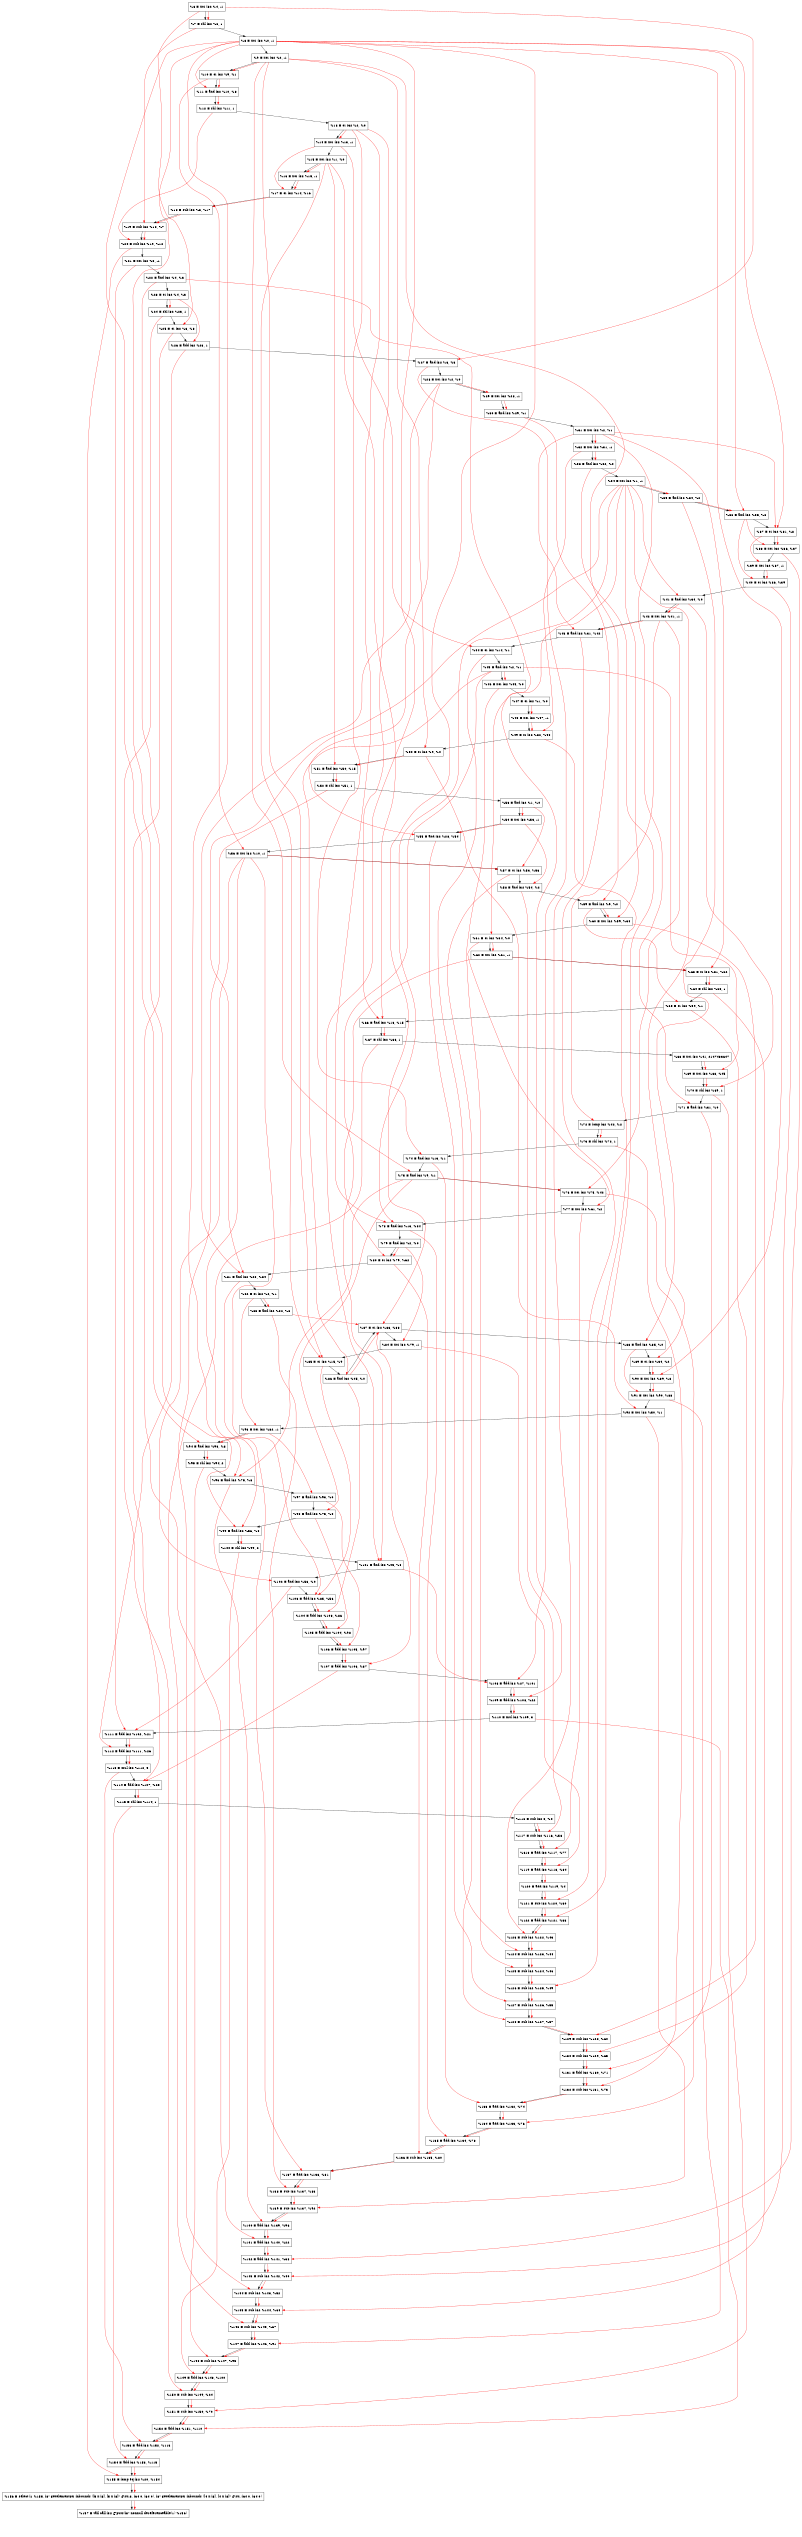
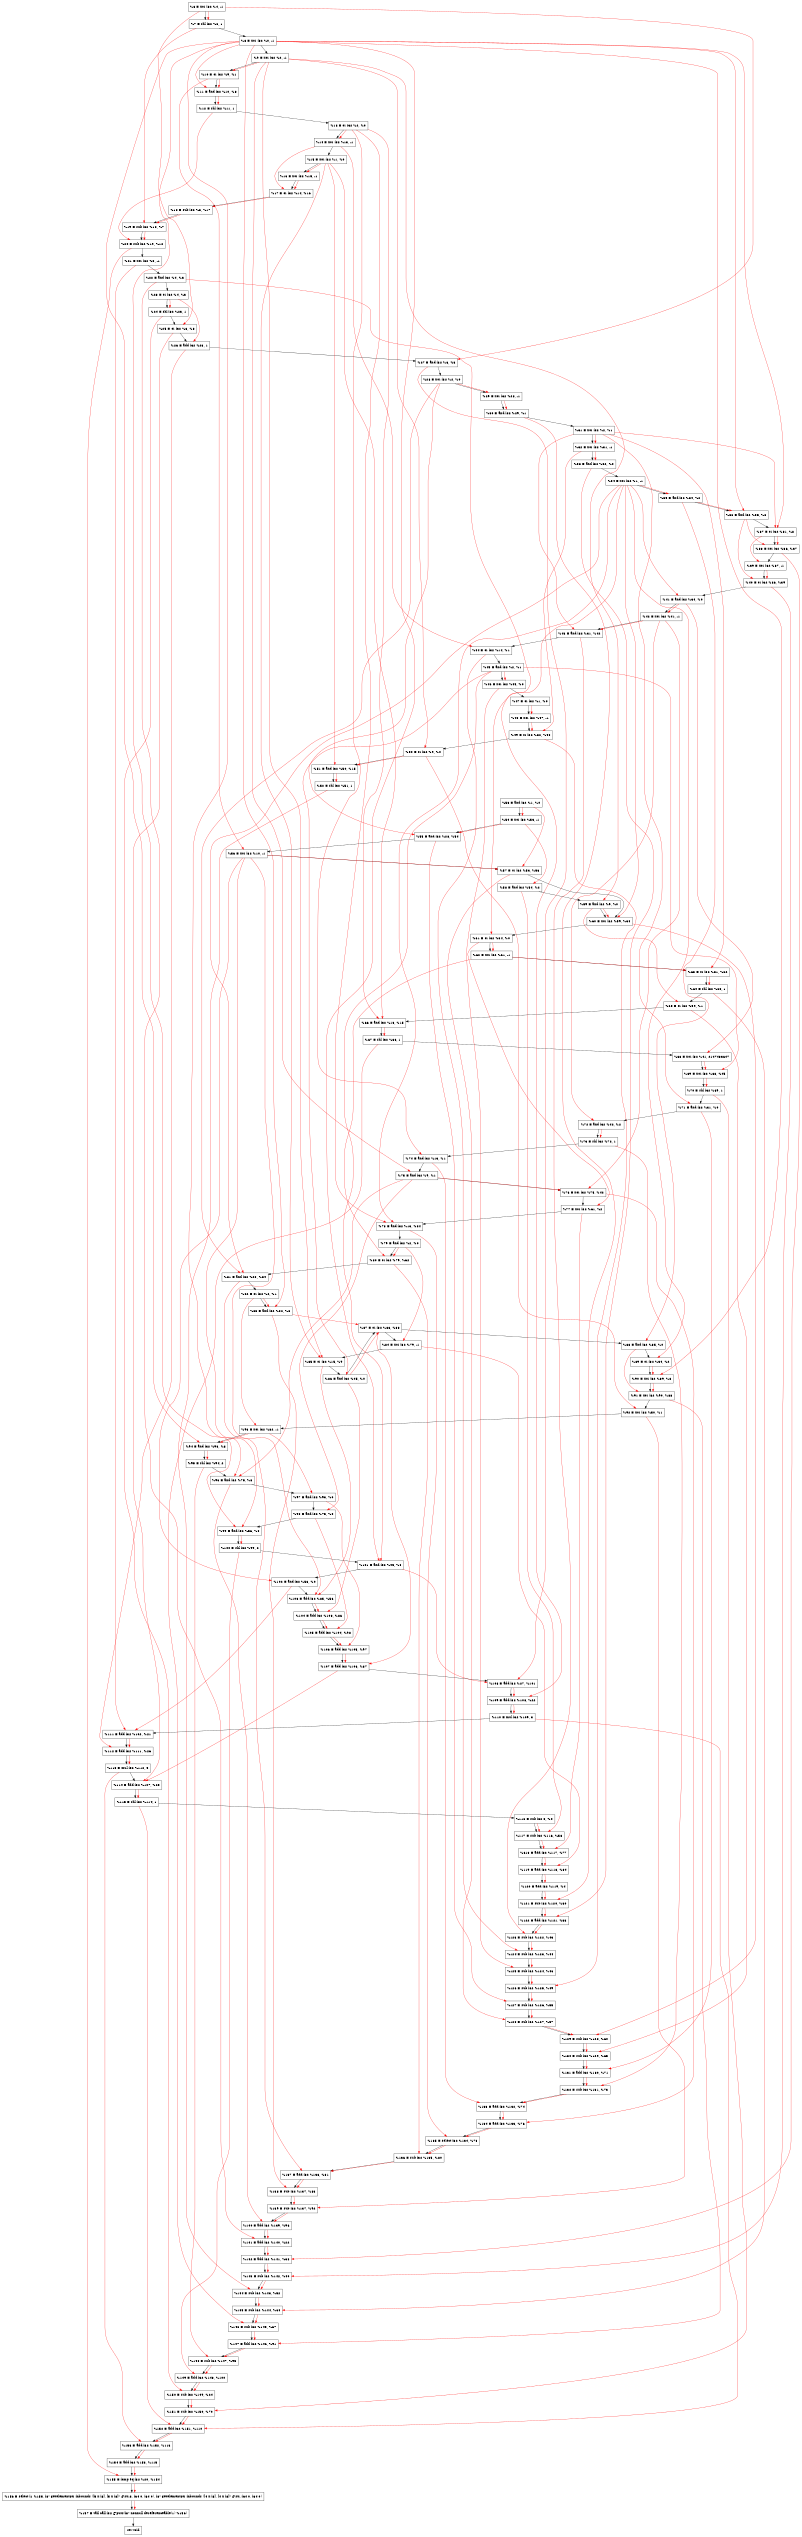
edge "%8 = xor i32 %0, -1" -> "%87 = or i32 %86, %83": now "%8 = xor i32 %0, -1" -> "%83 = and i32 %82, %8"
edge "%52 = shl i32 %51, 1" -> "%53 = and i32 %1, %0": removed
edge "%41 = and i32 %34, %0" -> "%70 = shl i32 %69, 1": now "%41 = and i32 %34, %0" -> "%68 = xor i32 %41, 2147483647"
edge "%57 = or i32 %53, %56" -> "%58 = and i32 %54, %2": now "%57 = or i32 %53, %56" -> "%60 = xor i32 %59, %34"
node "%72 = icmp i32 %42, %2": label "%72 = icmp i32 %42, %2" -> "%72 = and i32 %42, %2"
edge "%115 = shl i32 %114, 1" -> "%154 = add i32 %153, %115": now "%115 = shl i32 %114, 1" -> "%152 = add i32 %151, %110"
node "%135 = add i32 %134, %78": label "%135 = add i32 %134, %78" -> "%135 = select i32 %134, %78"
node "ret void": added
